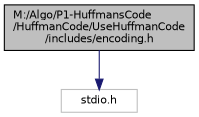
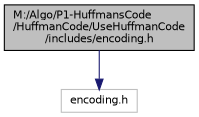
node "stdio.h": label "stdio.h" -> "encoding.h"
